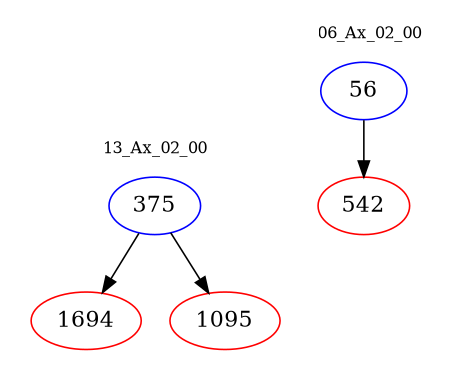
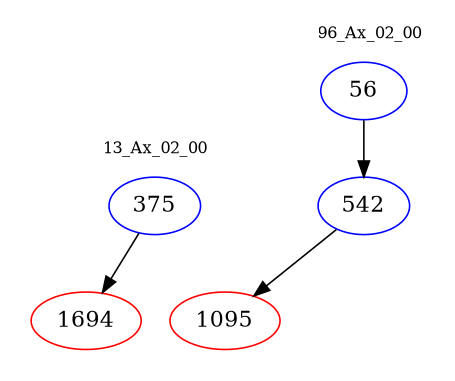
cluster "06_Ax_02_00": label "06_Ax_02_00" -> "96_Ax_02_00"
node "542": color red -> blue
edge "375" -> "1095": now "542" -> "1095"
